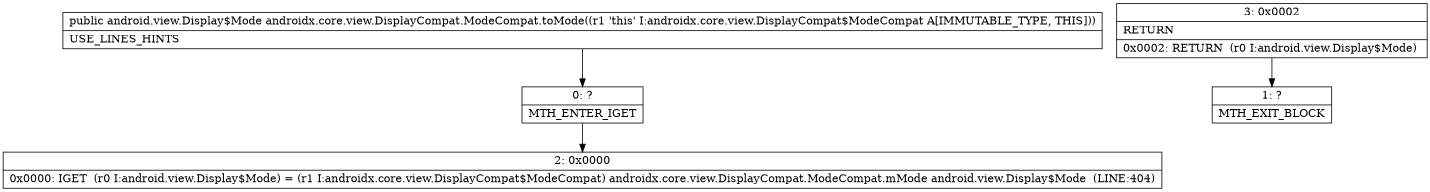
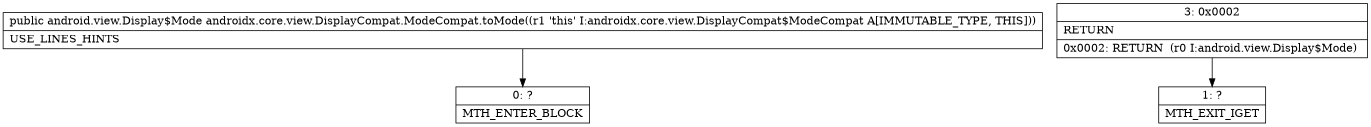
node "0: ?": text "MTH_ENTER_IGET" -> "MTH_ENTER_BLOCK"
node "1: ?": text "MTH_EXIT_BLOCK" -> "MTH_EXIT_IGET"
node "2: 0x0000": removed
